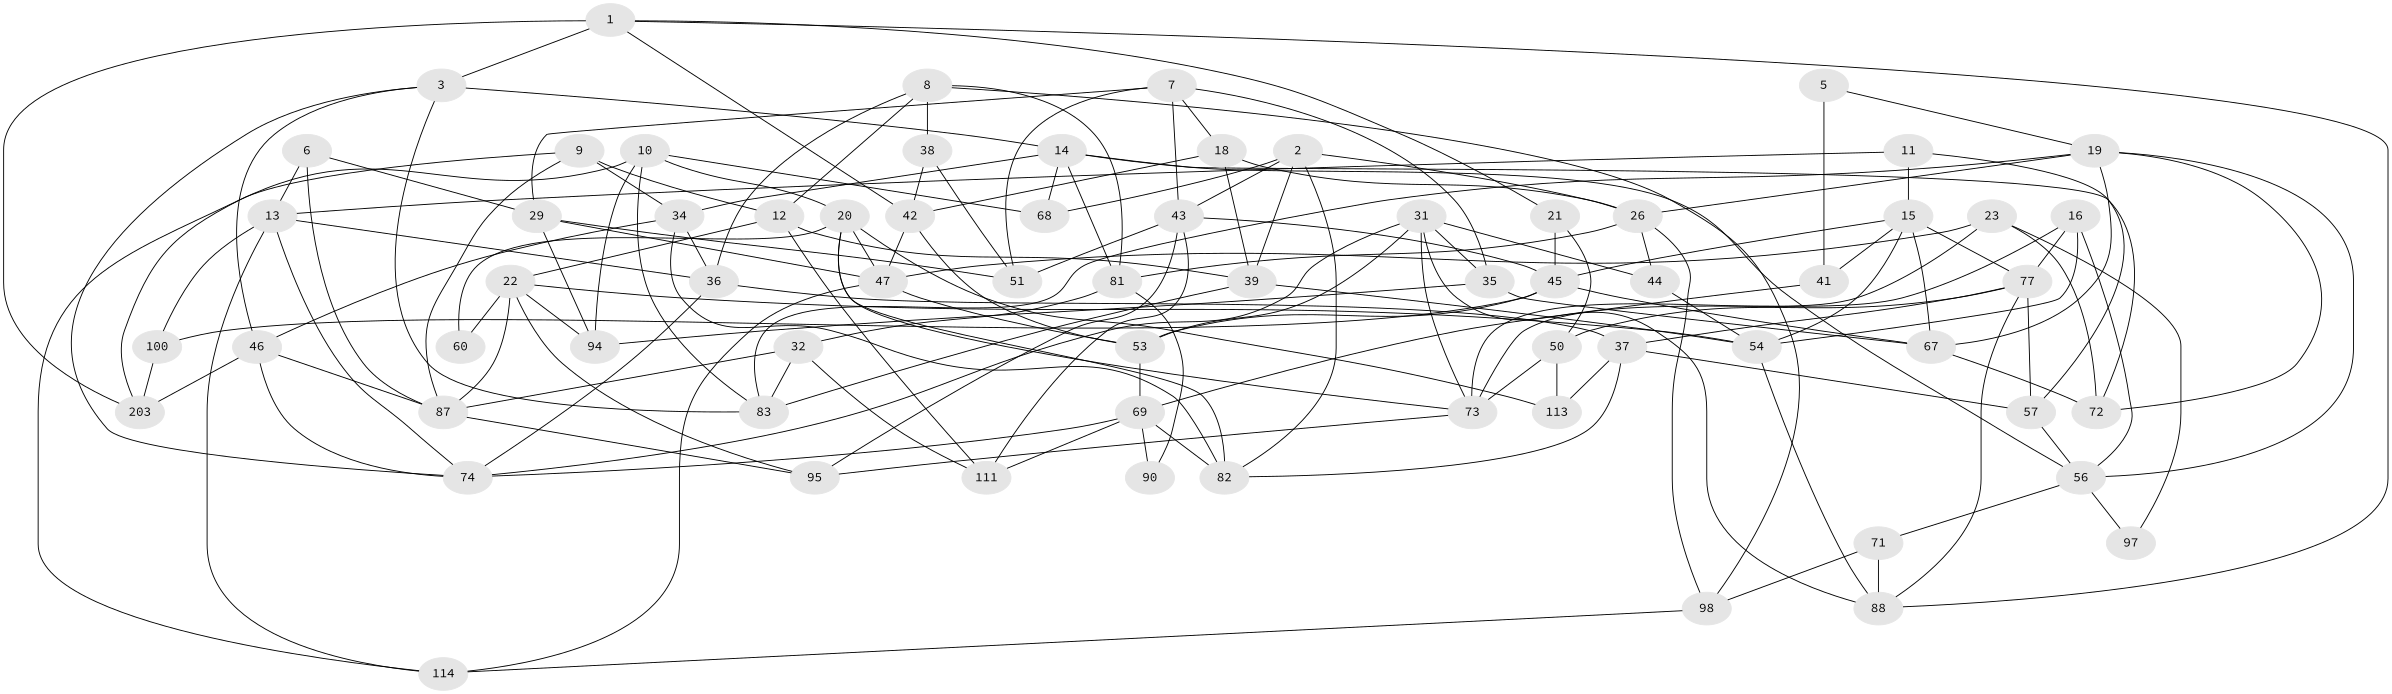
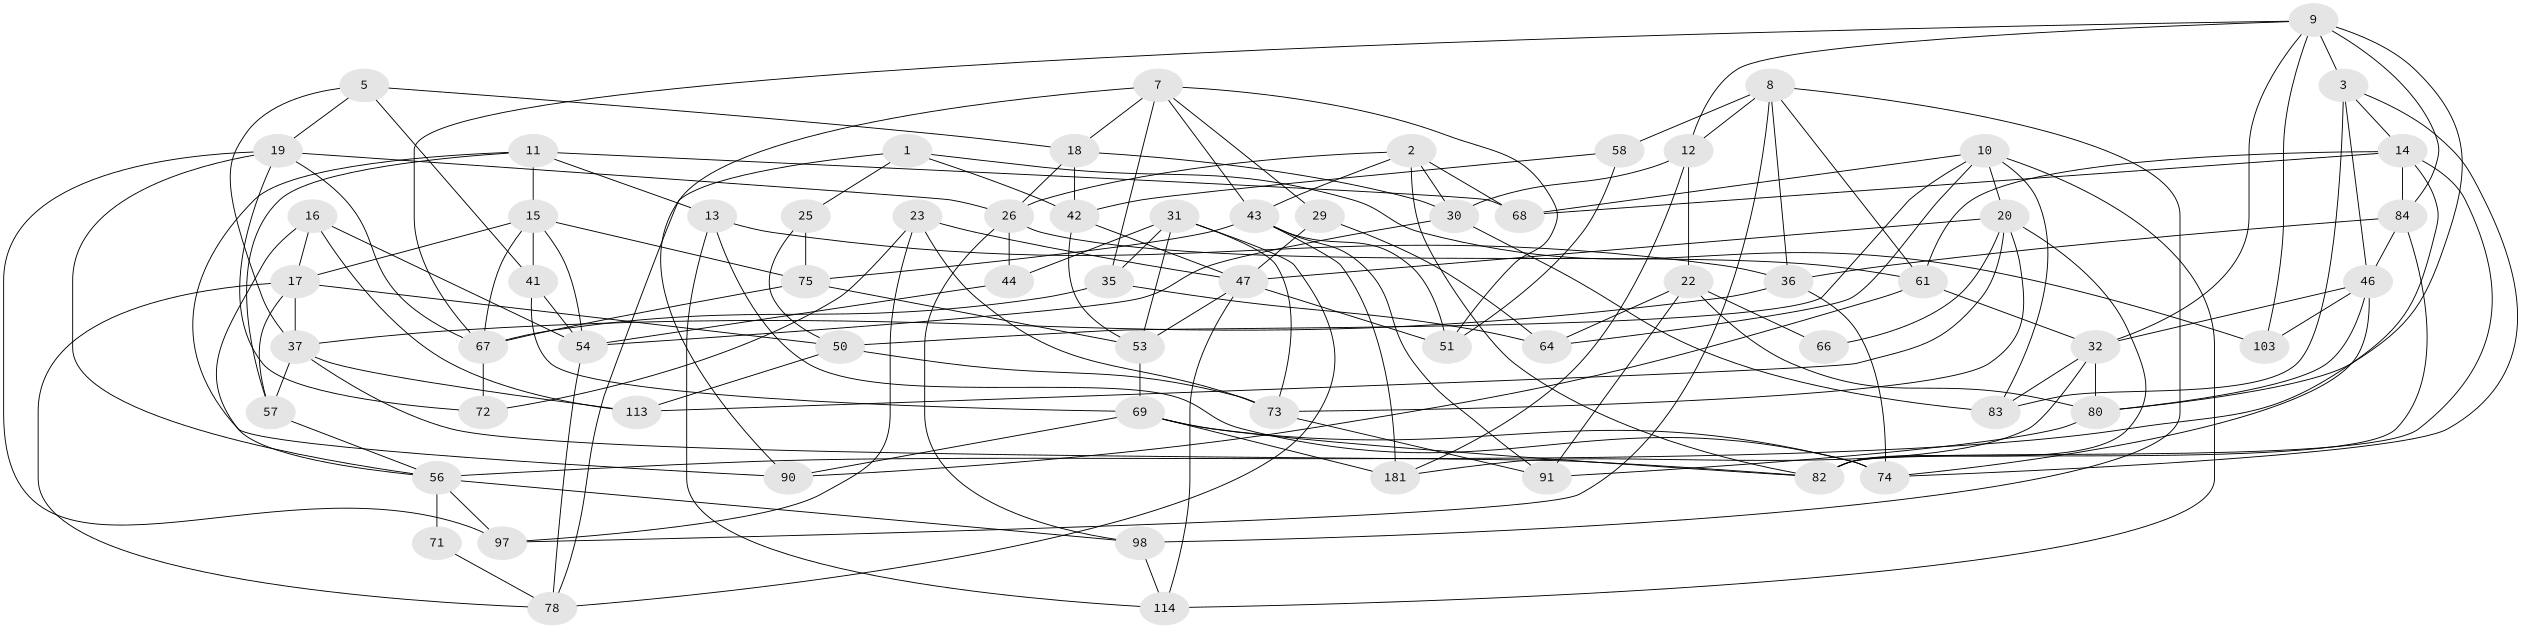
edge "9" -- "67": added
edge "1" -- "3": now "9" -- "3"
edge "5" -- "18": added
node "6": removed
node "38": label "38" -> "58"
edge "7" -- "90": added
edge "14" -- "72": now "14" -- "82"
edge "11" -- "68": added
edge "5" -- "37": added
edge "19" -- "83": now "19" -- "97"
edge "9" -- "32": added
node "34": label "34" -> "84"
node "21": label "21" -> "25"
edge "29" -- "51": now "47" -- "51"
node "81": label "81" -> "61"
node "39": label "39" -> "30"
node "45": label "45" -> "75"
node "77": label "77" -> "17"
edge "16" -- "73": now "16" -- "113"
edge "22" -- "54": now "41" -- "54"
edge "46" -- "32": added
edge "10" -- "50": added
node "100": removed
node "60": label "60" -> "66"
node "94": label "94" -> "64"
edge "31" -- "74": removed
node "203": label "203" -> "103"
node "87": label "87" -> "80"
edge "11" -- "90": added
node "95": label "95" -> "91"
node "111": label "111" -> "181"
edge "8" -- "97": added
edge "71" -- "98": now "56" -- "98"
node "88": label "88" -> "78"
